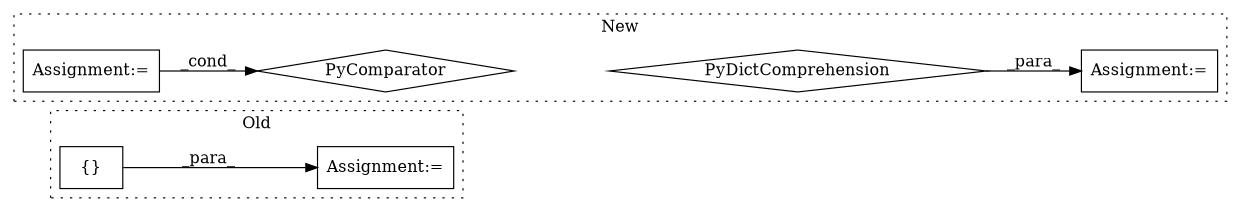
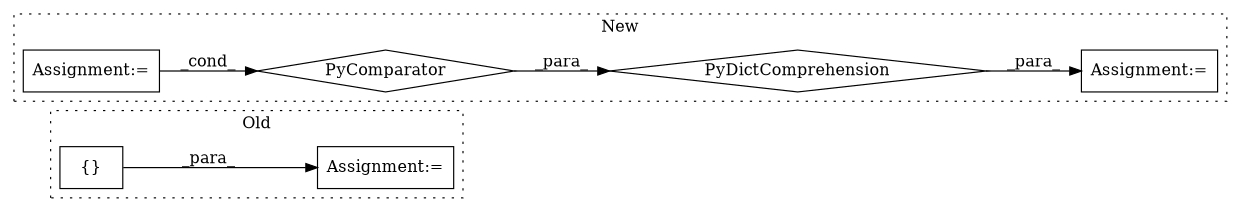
edge "PyComparator" -> "PyDictComprehension": added, label "_para_"
